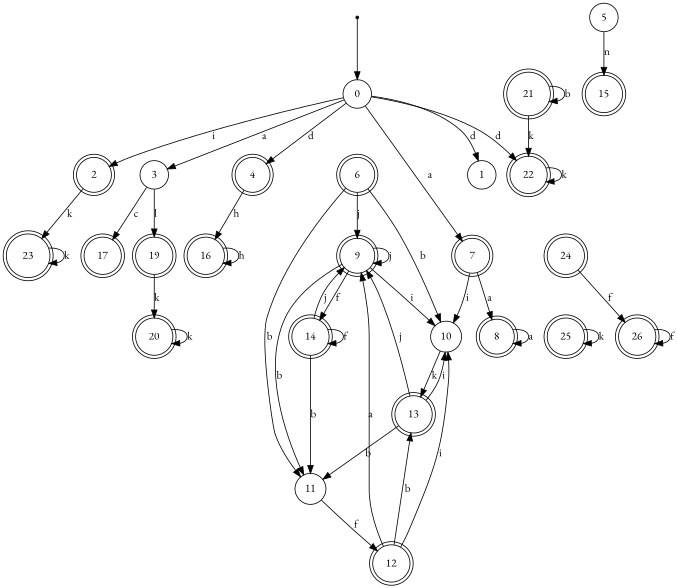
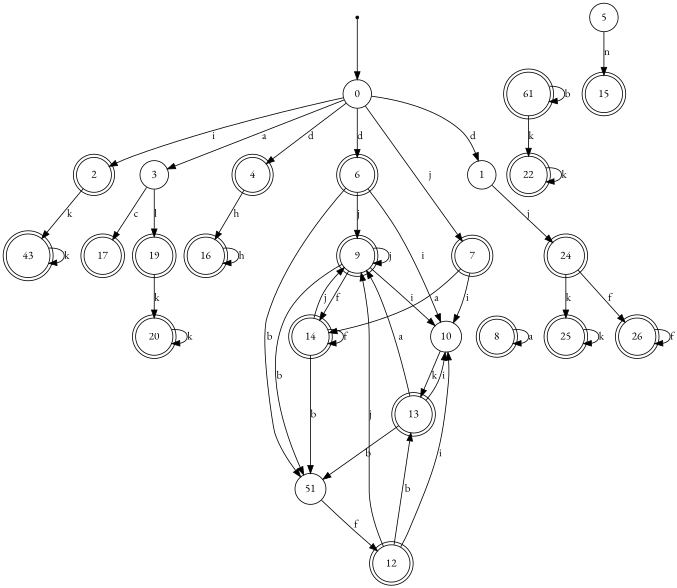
node "21": label "21" -> "61"
edge "0" -> "22": now "0" -> "6"
edge "0" -> "7": label "a" -> "j"
edge "1" -> "24": added, label "j"
node "23": label "23" -> "43"
edge "6" -> "10": label "b" -> "i"
edge "7" -> "8": now "7" -> "14"
edge "24" -> "25": added, label "k"
edge "13" -> "9": label "j" -> "a"
edge "12" -> "9": label "a" -> "j"
node "11": label "11" -> "51"
